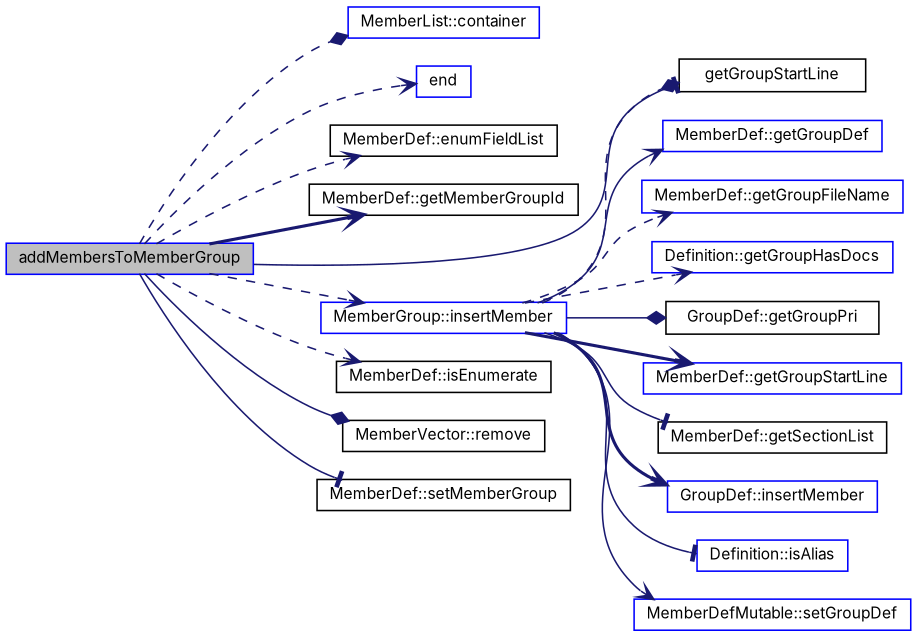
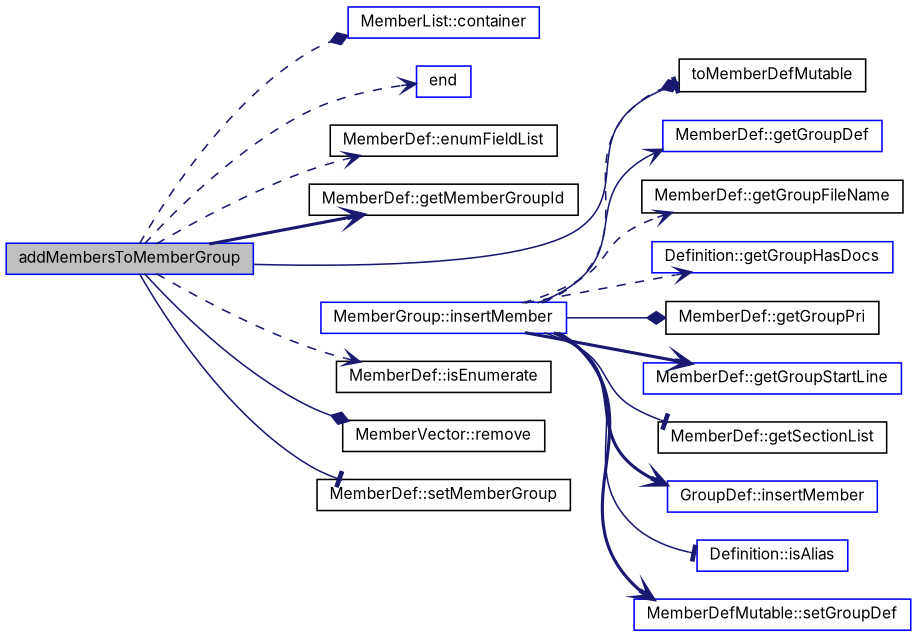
node "getGroupStartLine": label "getGroupStartLine" -> "toMemberDefMutable"
node "MemberDef::getGroupFileName": color blue -> black
edge "addMembersToMemberGroup" -> "MemberGroup::insertMember": removed
node "GroupDef::getGroupPri": label "GroupDef::getGroupPri" -> "MemberDef::getGroupPri"
edge "MemberGroup::insertMember" -> "MemberDefMutable::setGroupDef": style solid -> bold
